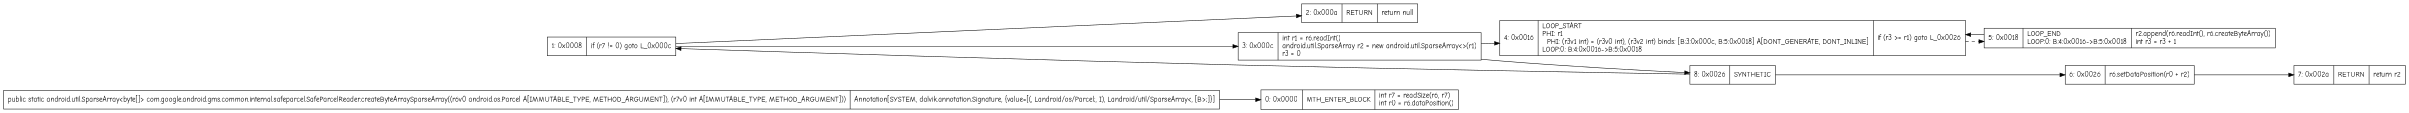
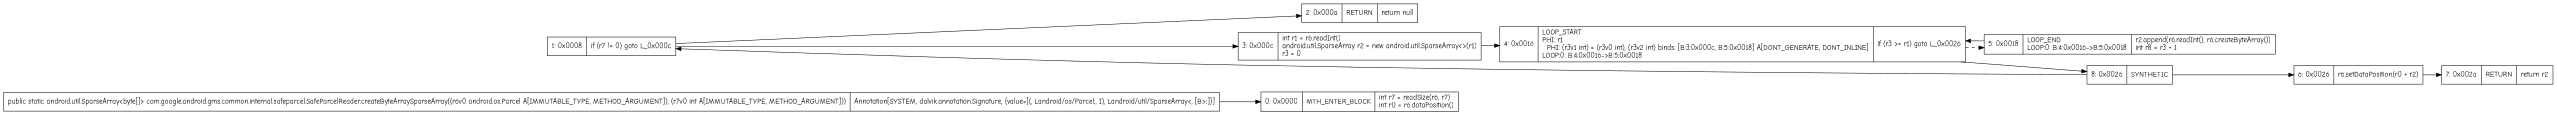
node "5: 0x0018": text "int r3 = r3 + 1" -> "int r8 = r3 + 1"
edge "3: 0x000c" -> "8: 0x0026": now "4: 0x0016" -> "8: 0x0026"
